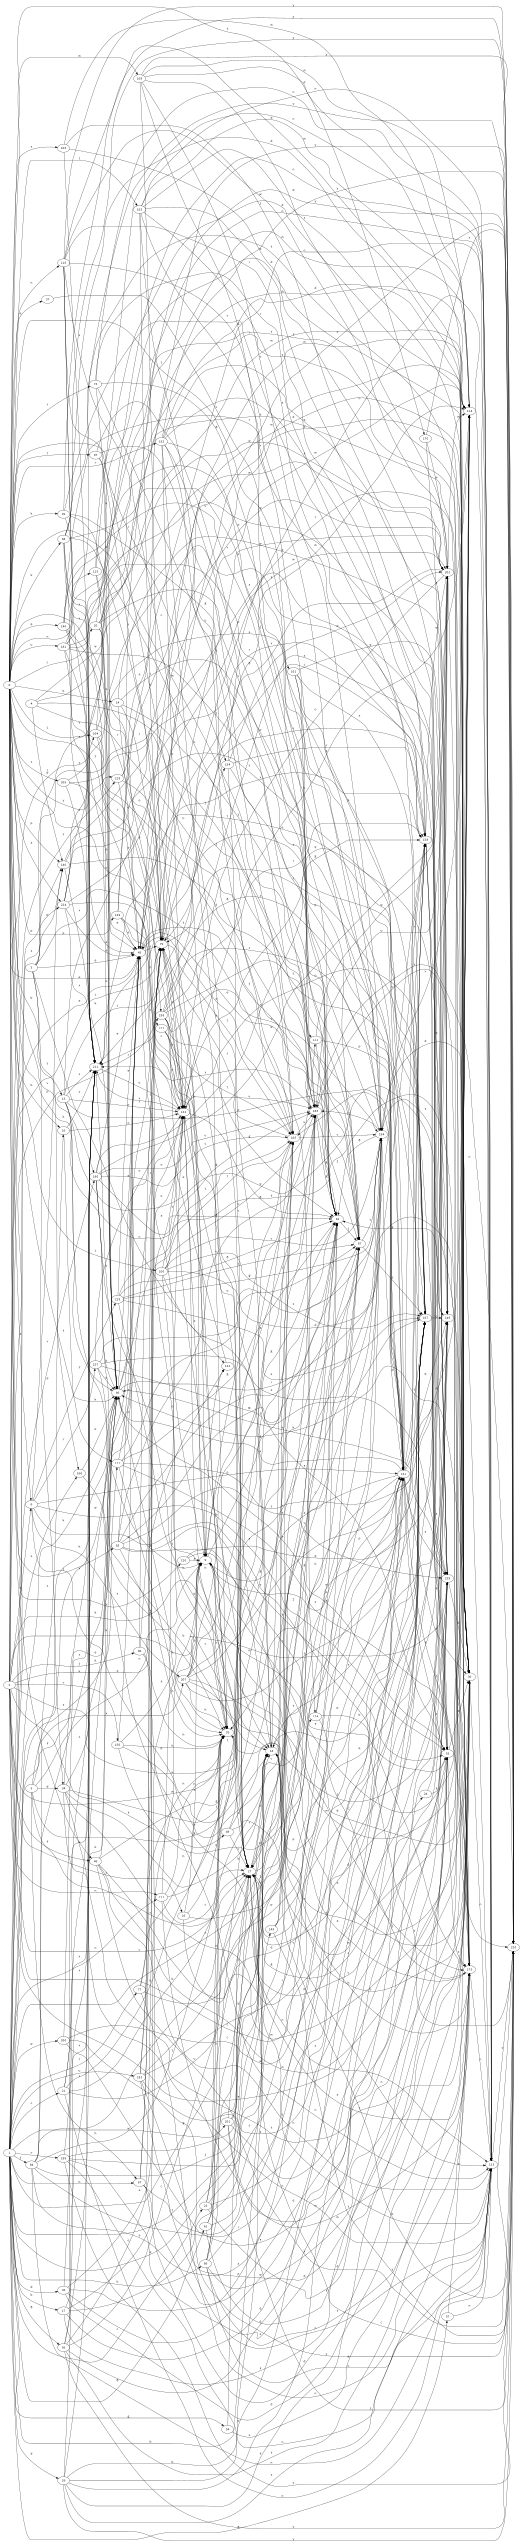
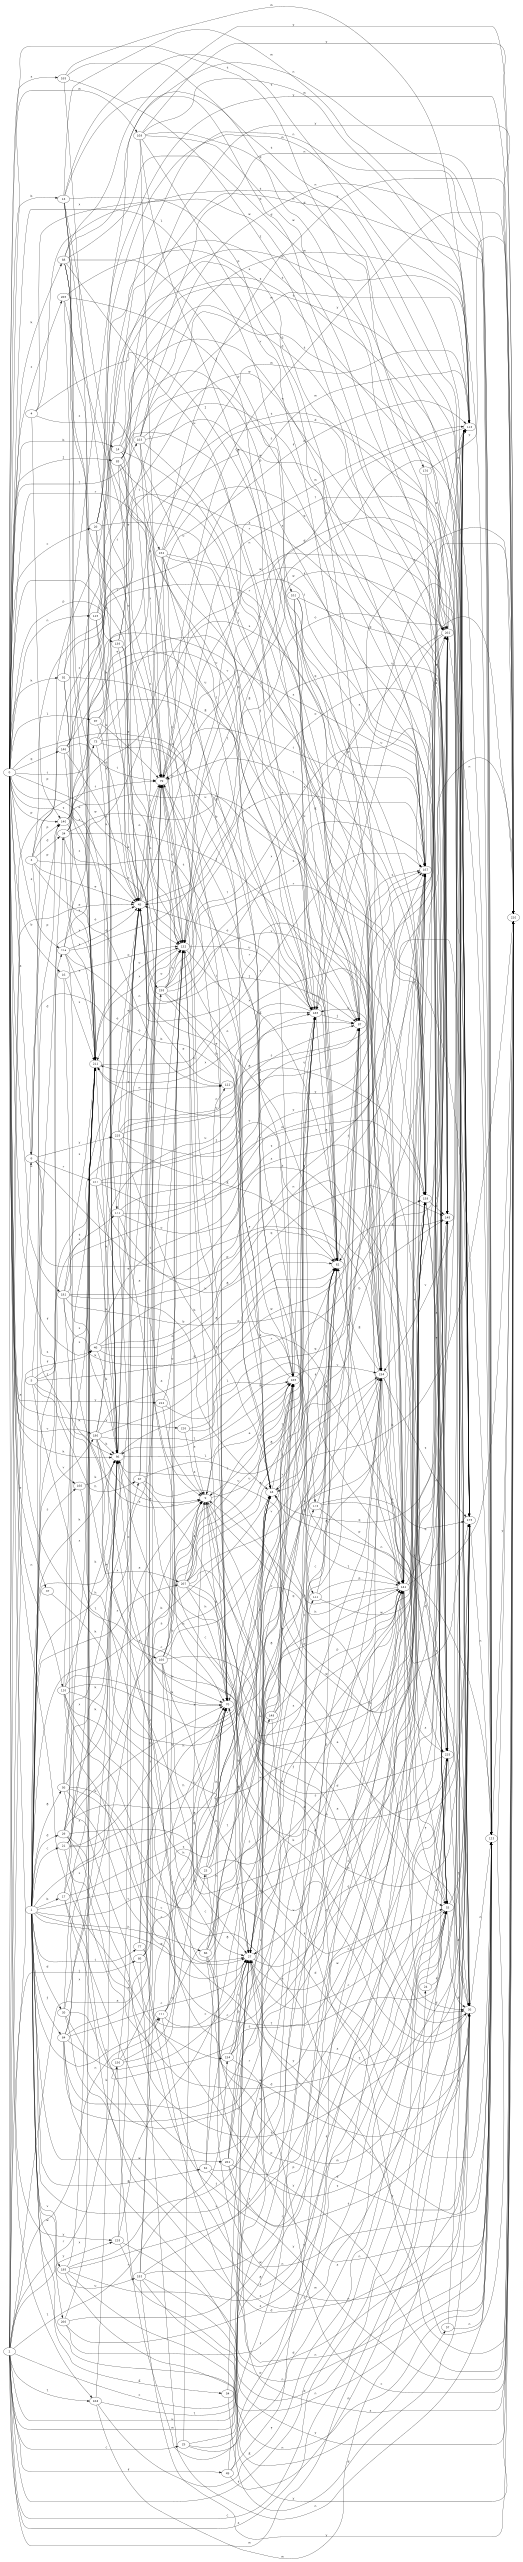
edge "84" -> "16": now "84" -> "211"
